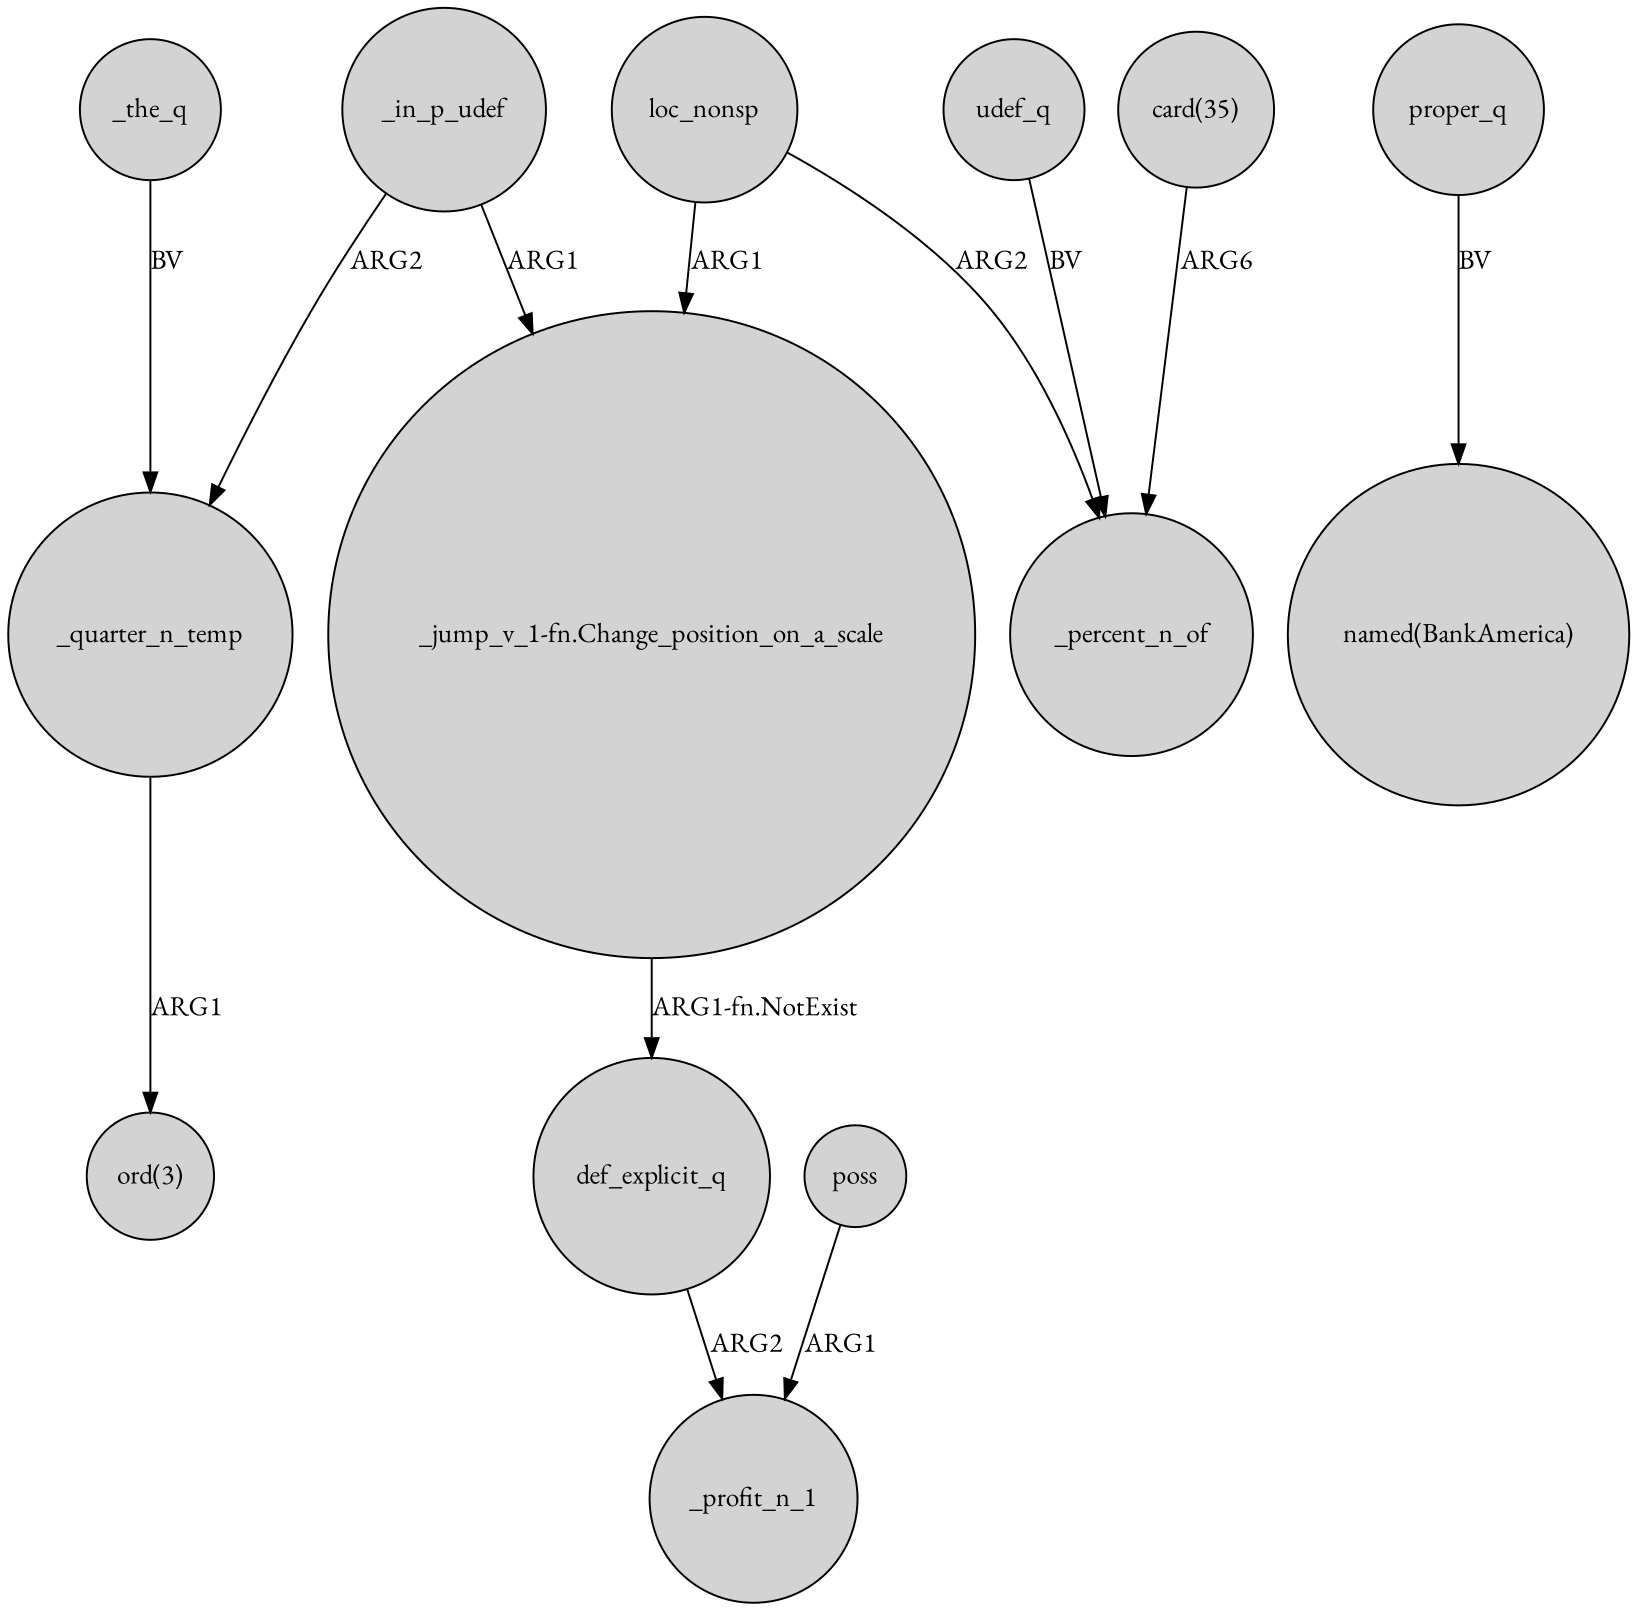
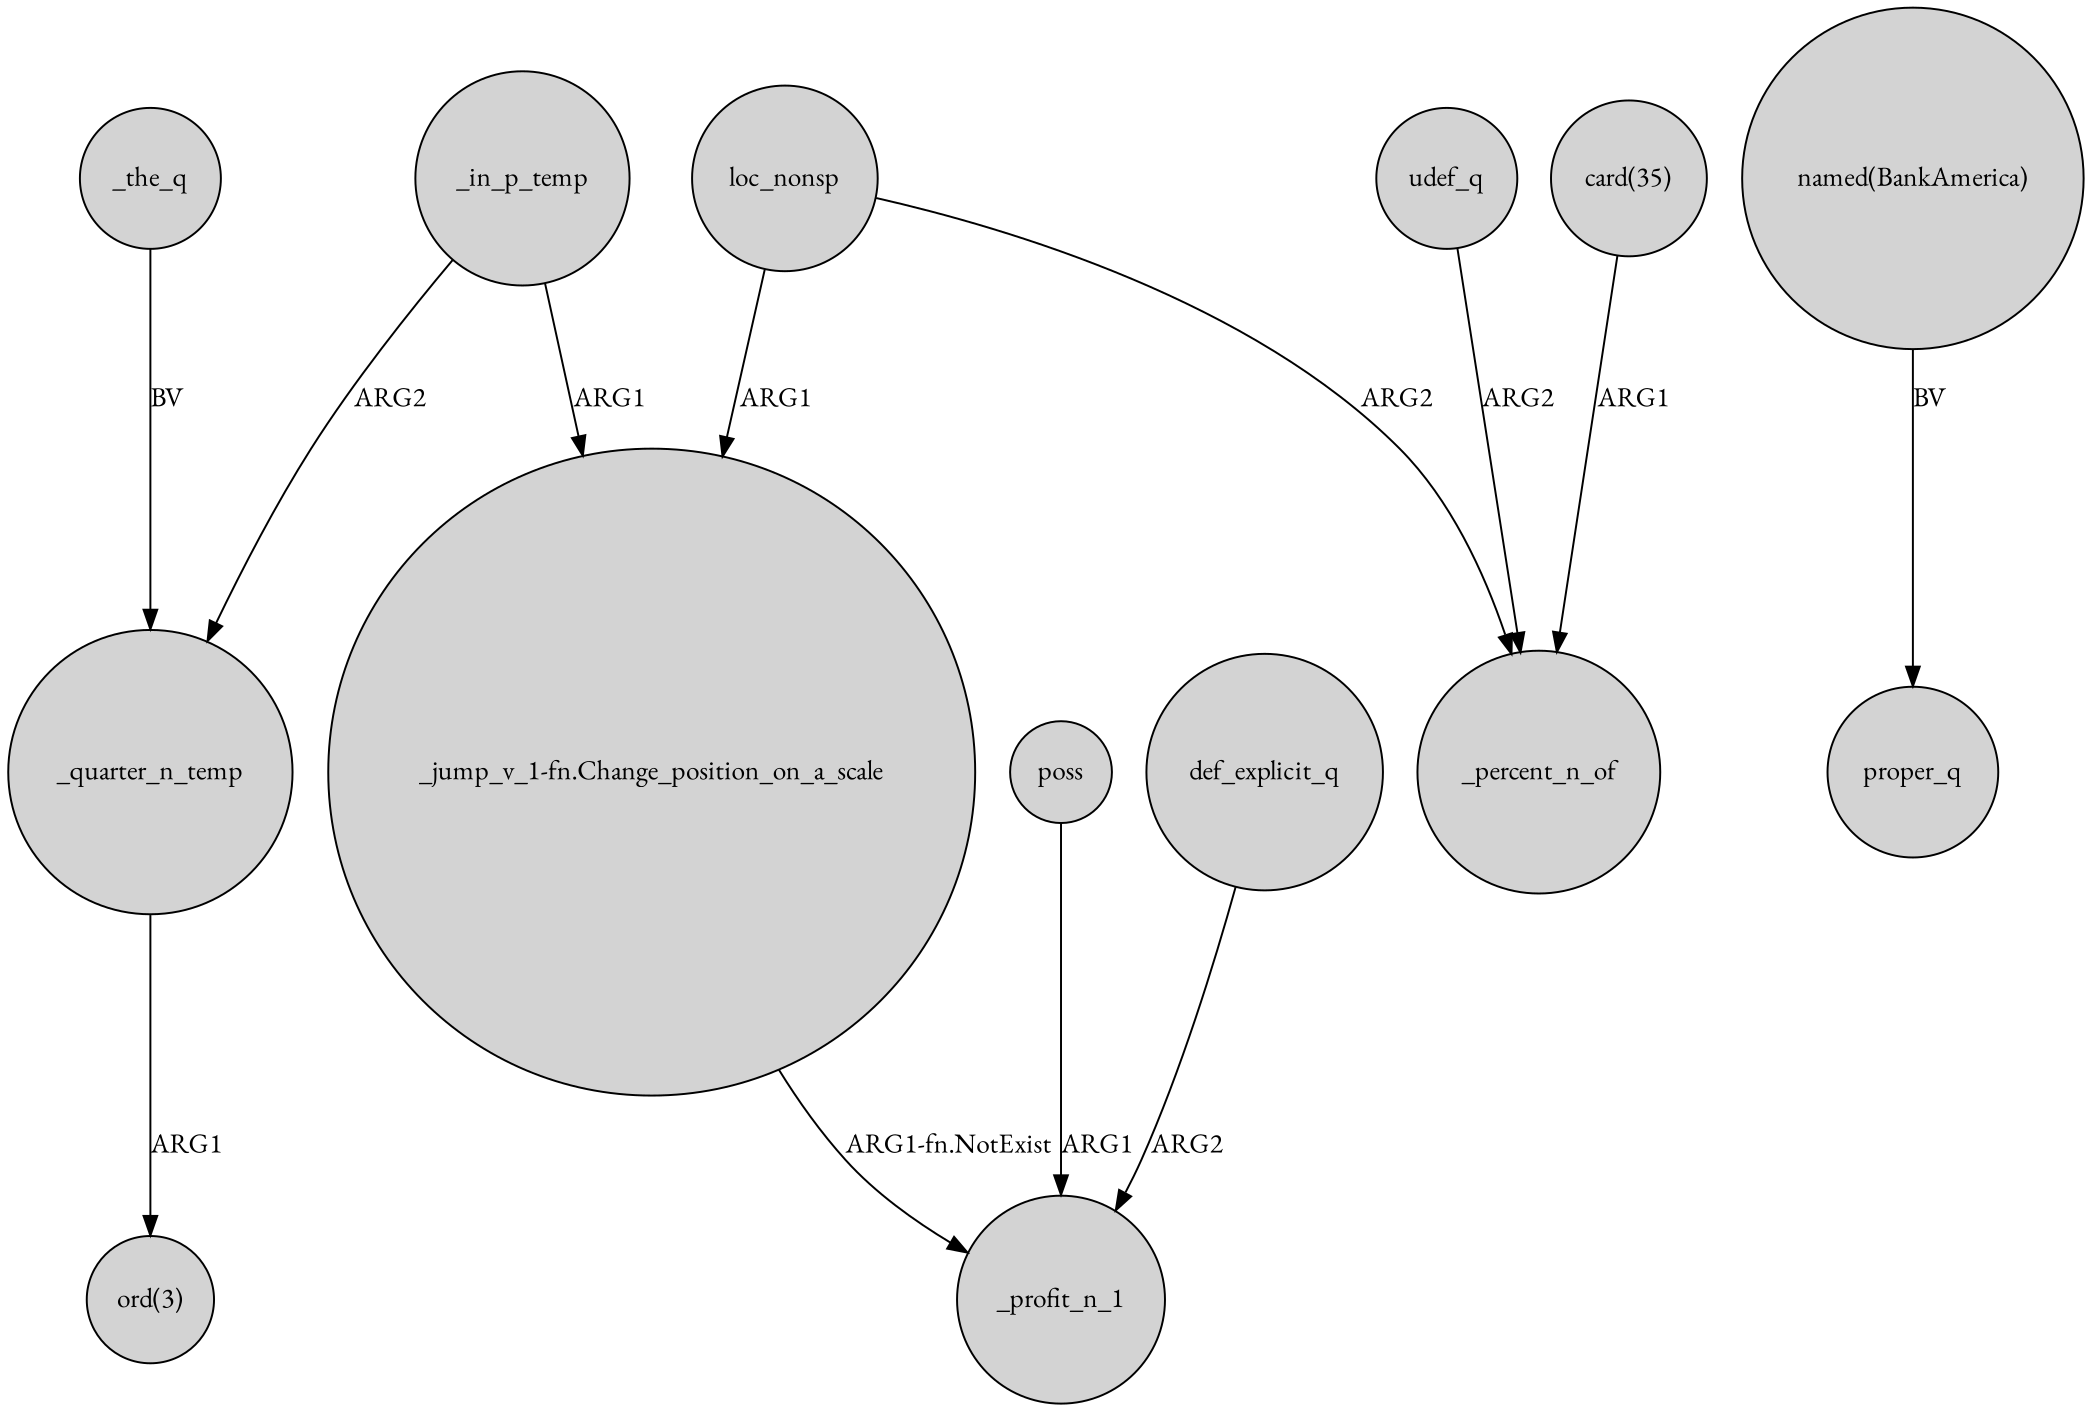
node "_in_p_udef": label "_in_p_udef" -> "_in_p_temp"
edge "udef_q" -> "_percent_n_of": label "BV" -> "ARG2"
edge "card(35)" -> "_percent_n_of": label "ARG6" -> "ARG1"
edge "proper_q" -> "named(BankAmerica)": reversed
edge "_jump_v_1-fn.Change_position_on_a_scale" -> "def_explicit_q": now "_jump_v_1-fn.Change_position_on_a_scale" -> "_profit_n_1"
